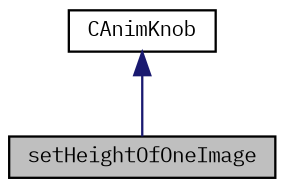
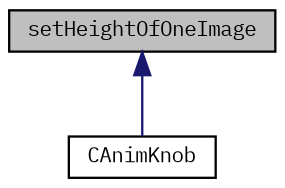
edge "setHeightOfOneImage" -> "CAnimKnob": reversed
